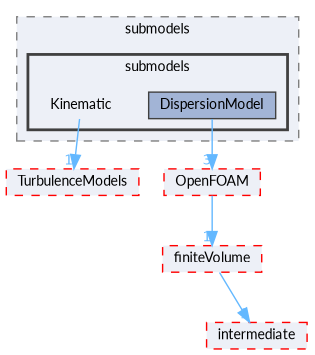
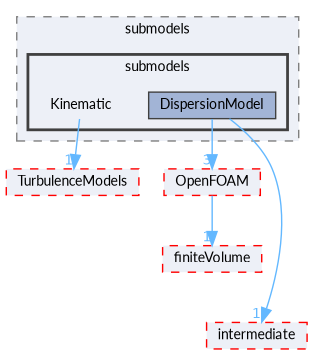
edge "finiteVolume" -> "intermediate": now "DispersionModel" -> "intermediate"
